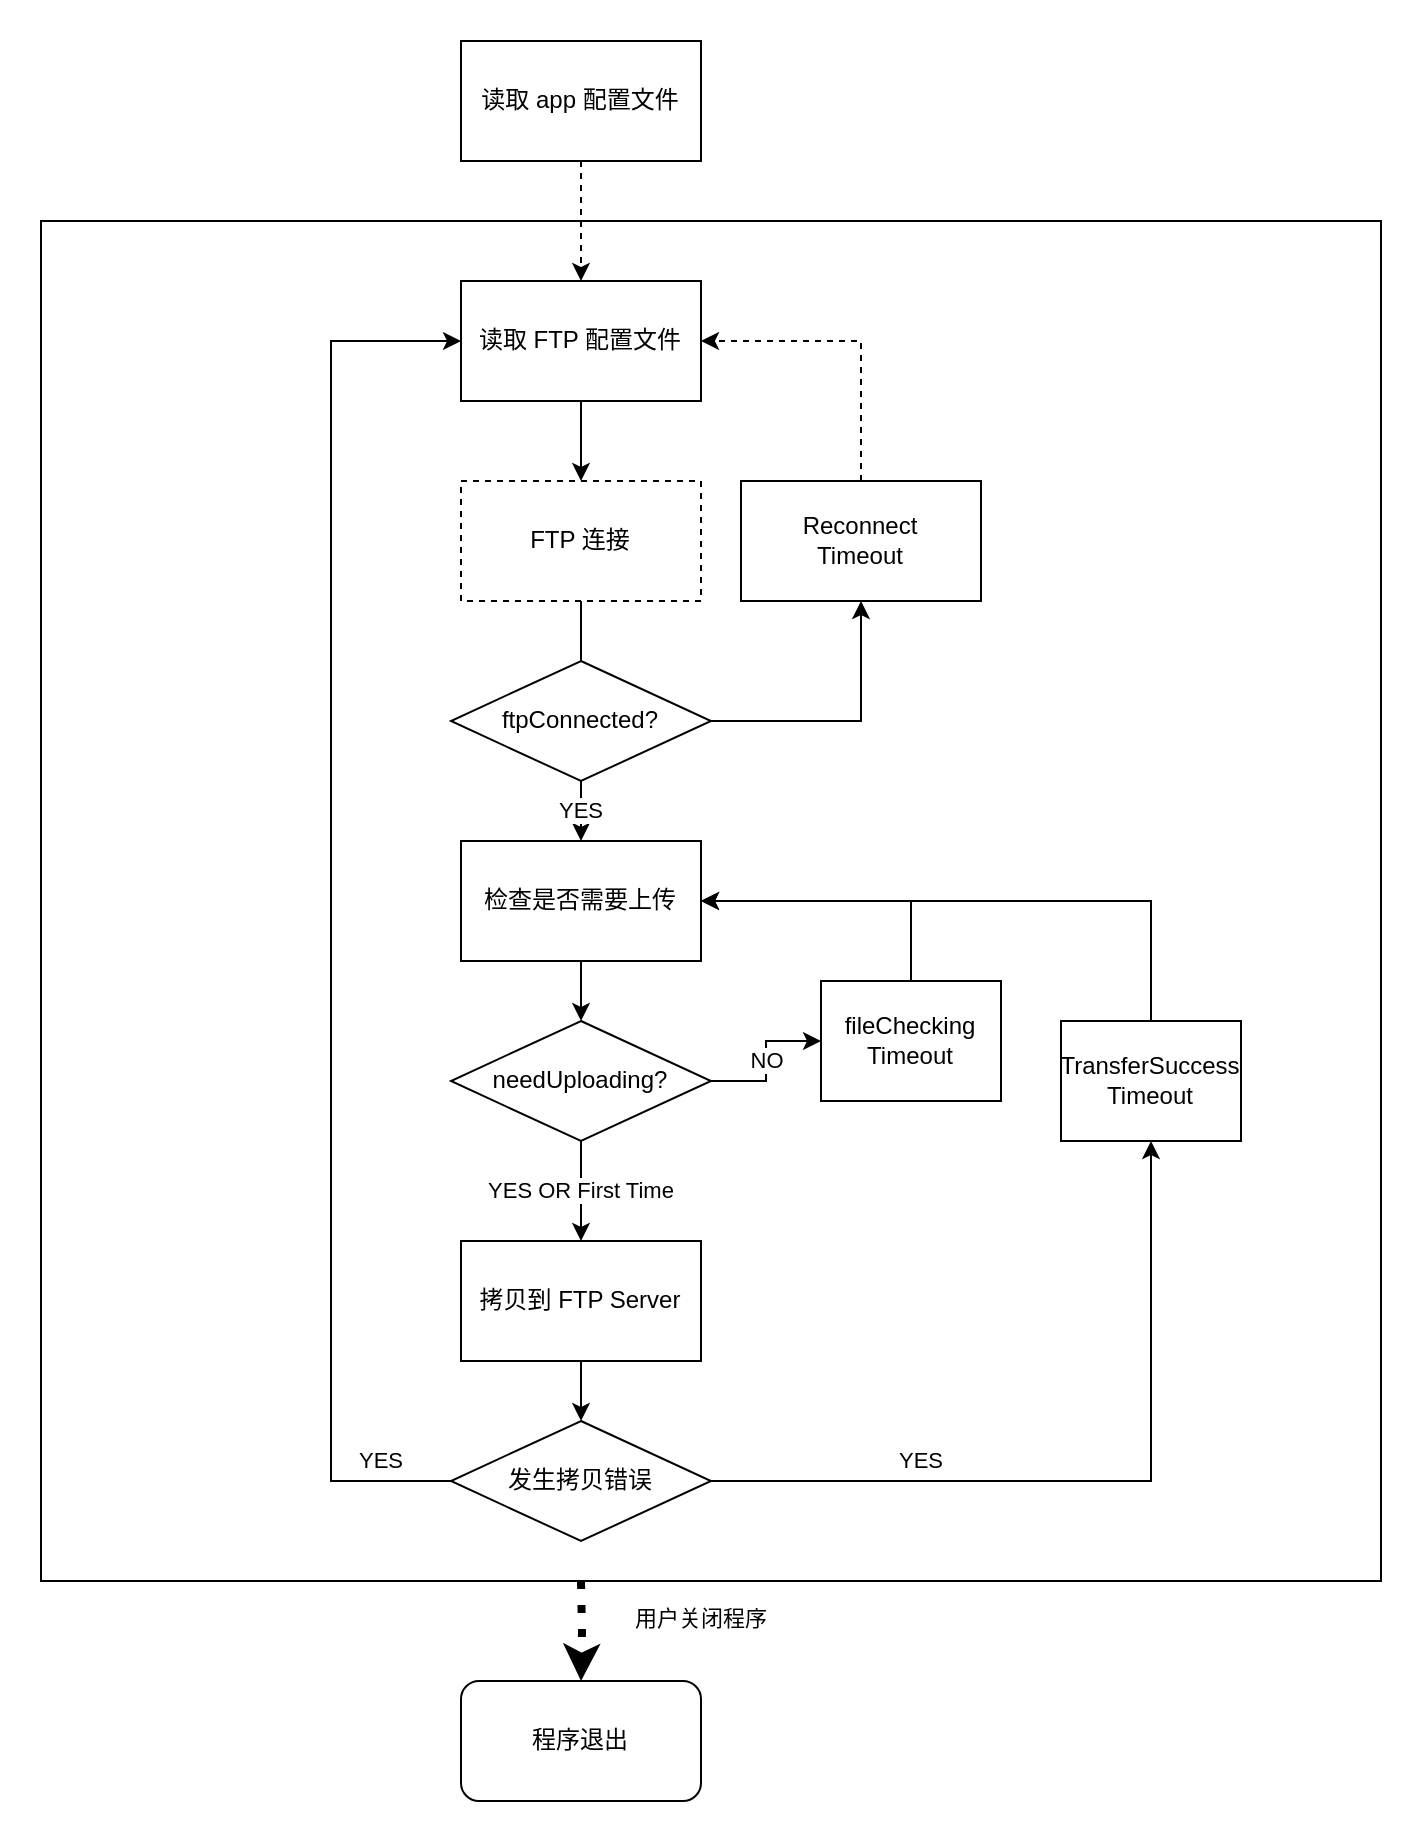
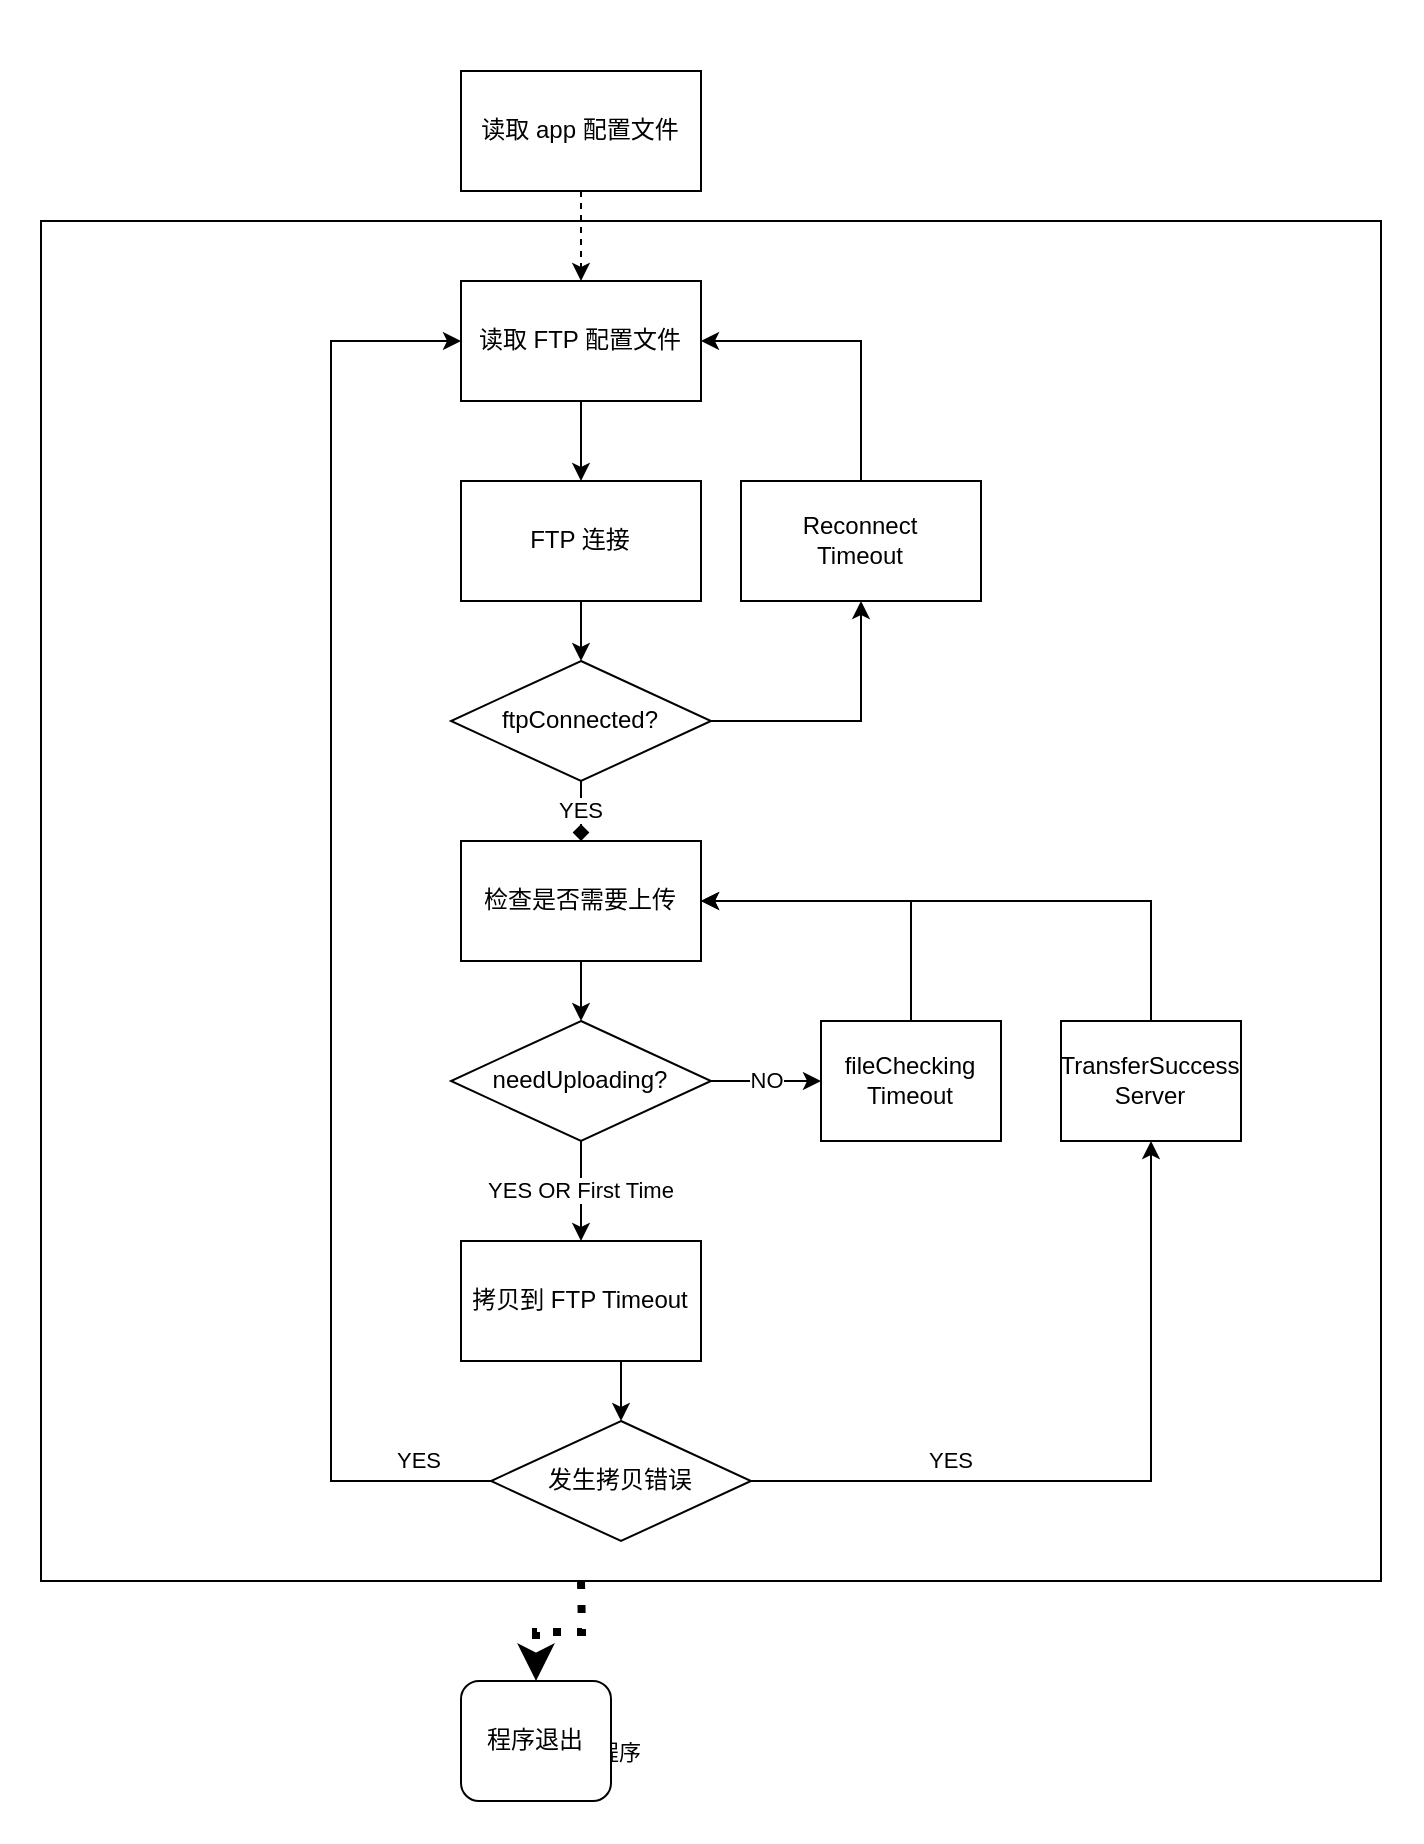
node "读取 app 配置文件": moved (581, 101) -> (581, 131)
edge "Reconnect Timeout" -> "读取 FTP 配置文件": style dashed -> solid
node "FTP 连接": style dashed -> solid
edge "FTP 连接" -- "ftpConnected?": arrowhead none -> classic
edge "ftpConnected?" -> "检查是否需要上传": arrowhead classic -> diamond
node "fileChecking Timeout": moved (911, 1041) -> (911, 1081)
node "TransferSuccess Timeout": label "TransferSuccess Timeout" -> "TransferSuccess Server"
node "拷贝到 FTP Server": label "拷贝到 FTP Server" -> "拷贝到 FTP Timeout"
node "发生拷贝错误": moved (581, 1481) -> (621, 1481)
node "程序退出": size 240x120 -> 150x120
